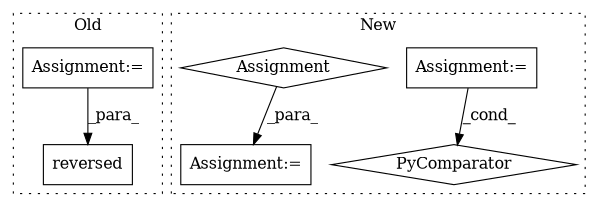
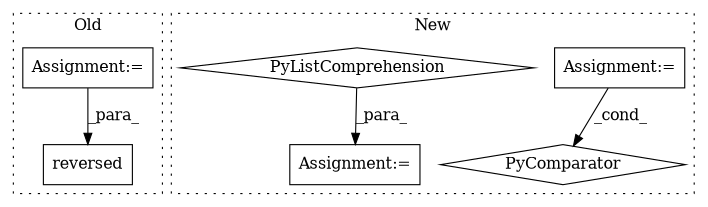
node "Assignment": label "Assignment" -> "PyListComprehension"
